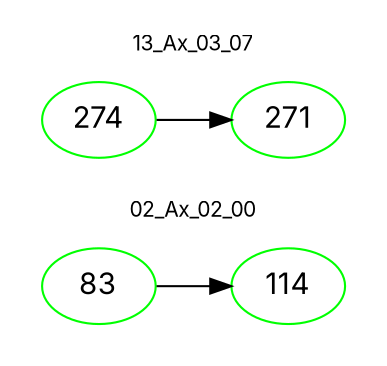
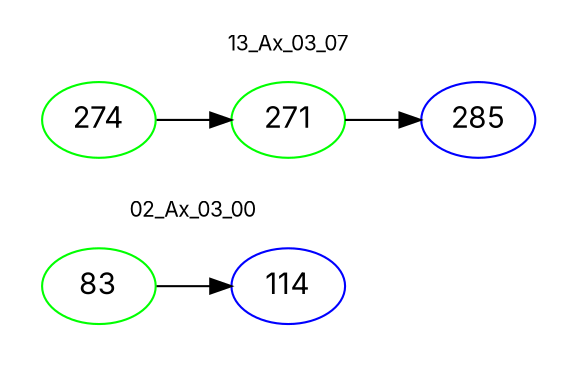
node "285": added
cluster "02_Ax_02_00": label "02_Ax_02_00" -> "02_Ax_03_00"
node "114": color green -> blue
